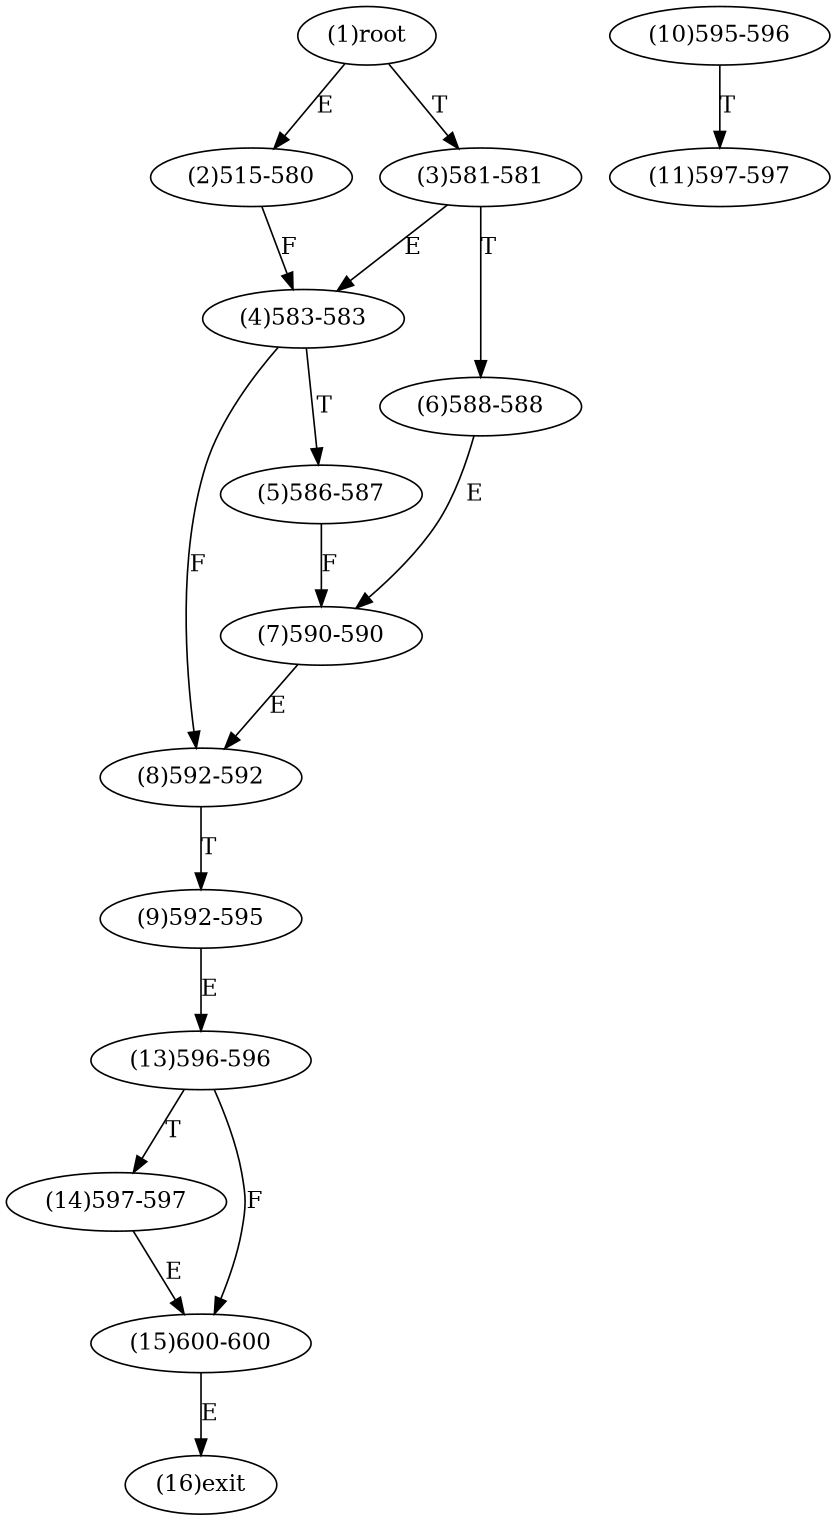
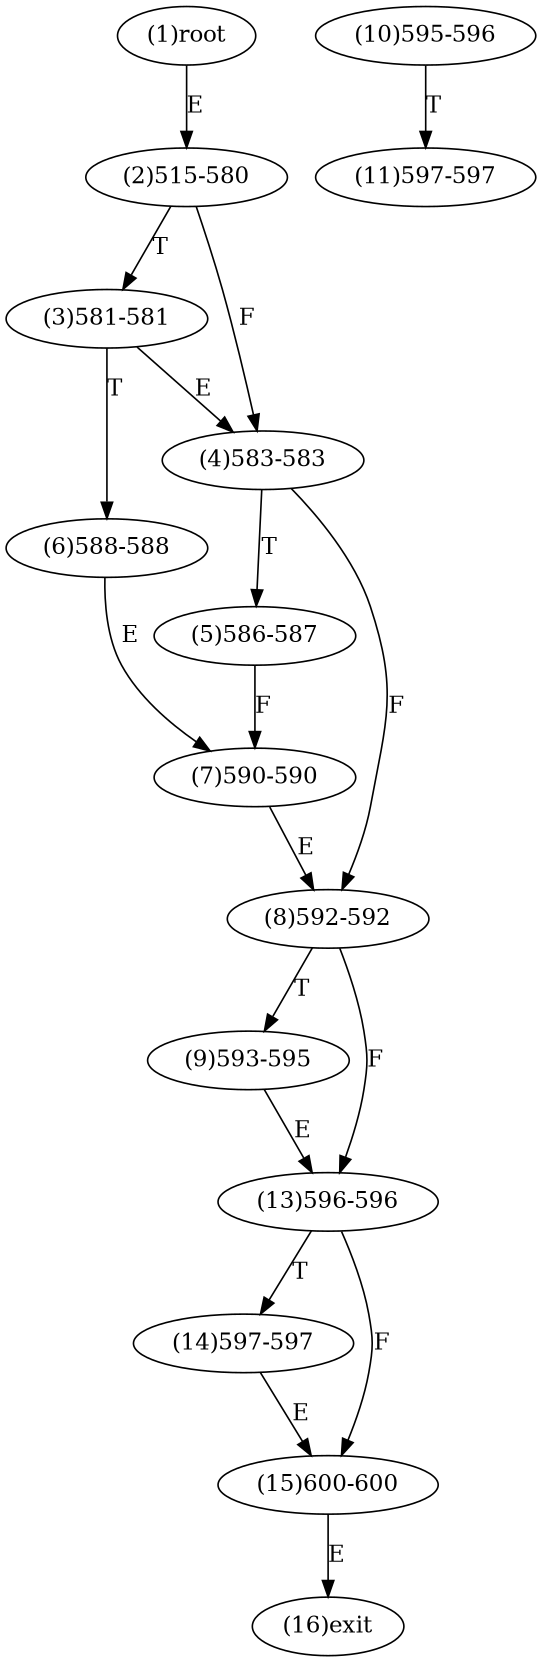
edge "(1)root" -> "(3)581-581": now "(2)515-580" -> "(3)581-581"
node "(9)592-595": label "(9)592-595" -> "(9)593-595"
edge "(8)592-592" -> "(13)596-596": added, label "F"
